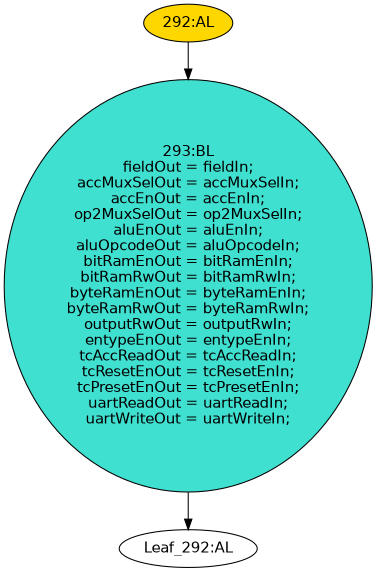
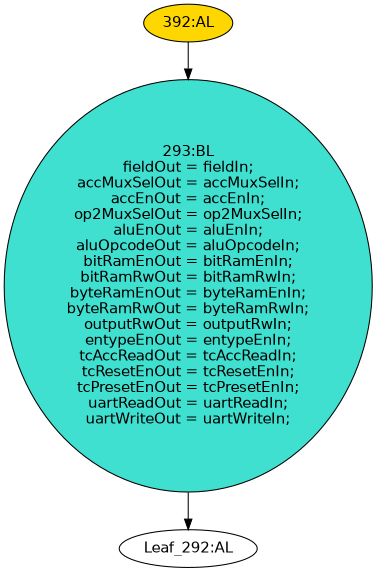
node "292:AL": label "292:AL" -> "392:AL"
